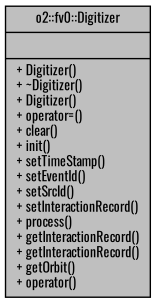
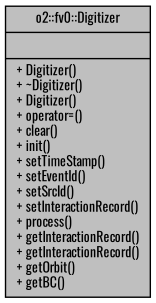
node "o2::fv0::Digitizer": text "+ operator()" -> "+ getBC()"
